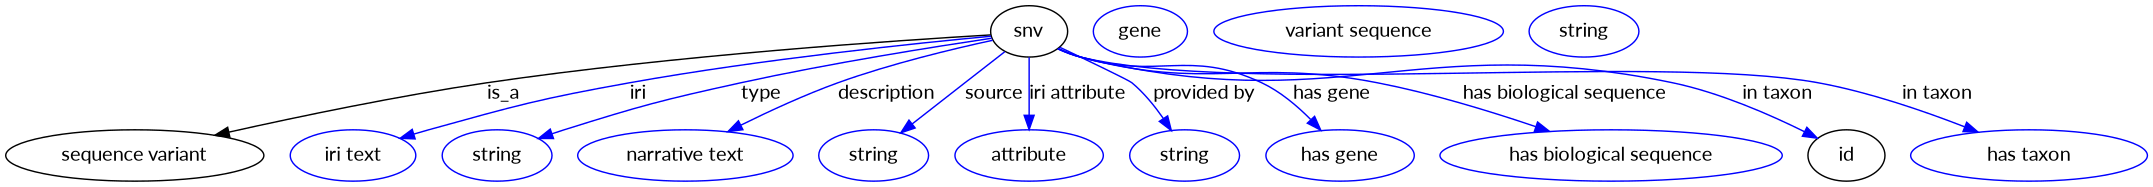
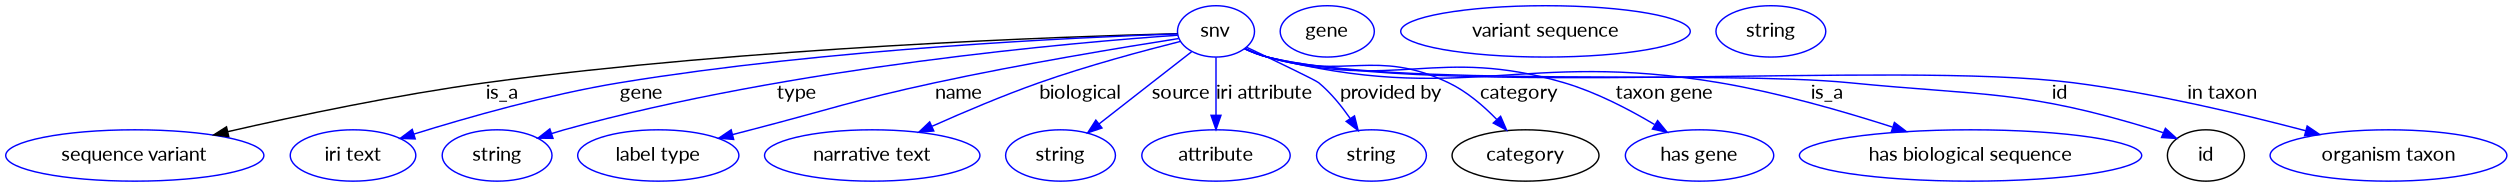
node "snv": color black -> blue
edge "snv" -> "iri text": label "iri" -> "gene"
edge "snv" -> "narrative text": label "description" -> "biological"
edge "snv" -> "has gene": label "has gene" -> "taxon gene"
edge "snv" -> "has biological sequence": label "has biological sequence" -> "is_a"
edge "snv" -> "id": label "in taxon" -> "id"
node "sequence variant": color black -> blue
node "label type": added
node "category": added
node "has taxon": label "has taxon" -> "organism taxon"
